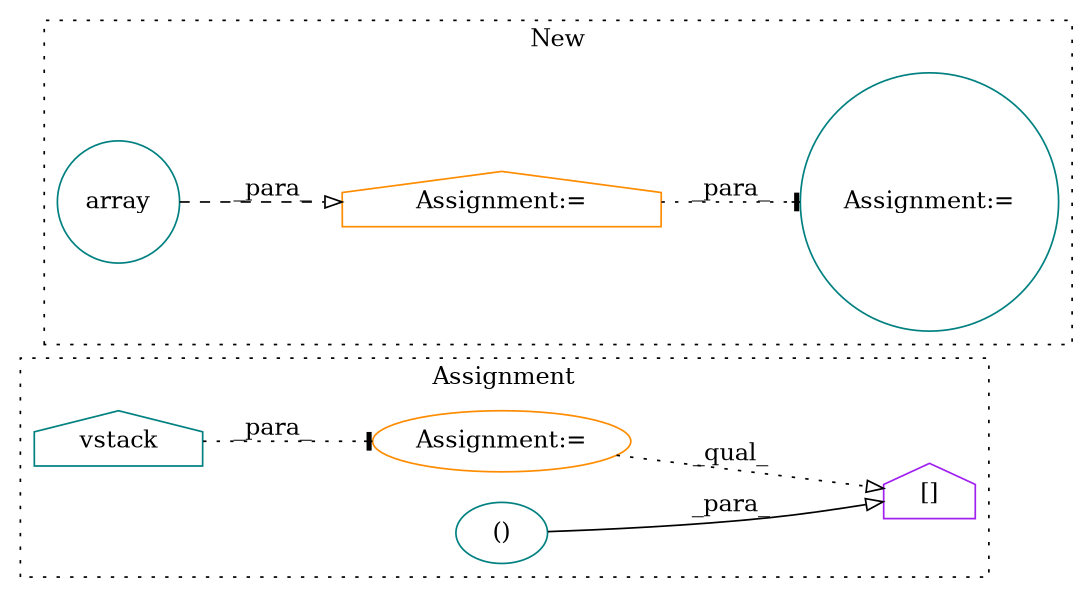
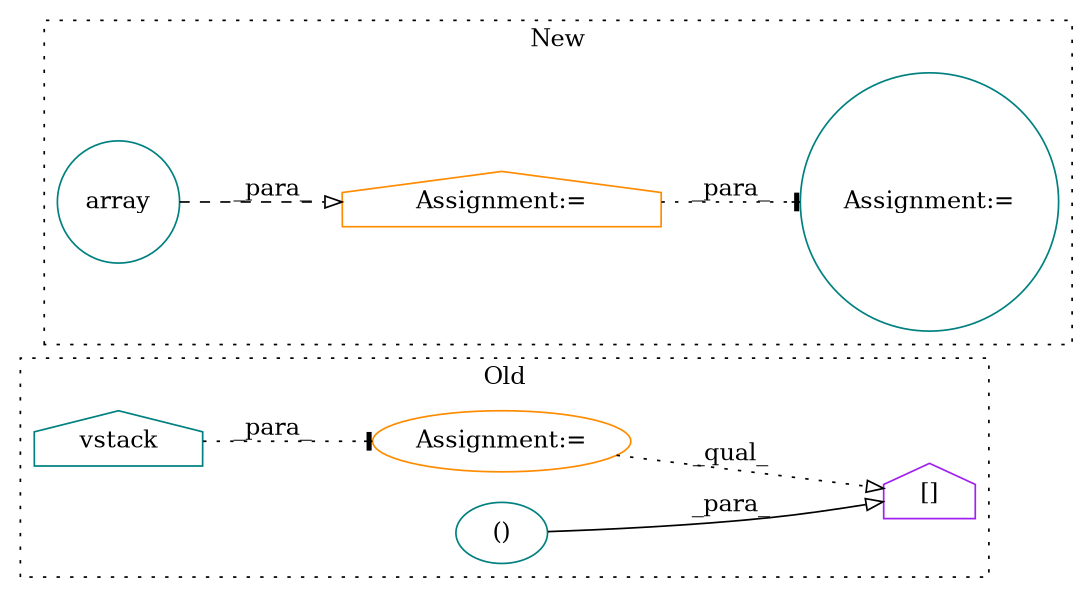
cluster "Assignment": label "Assignment" -> "Old"
